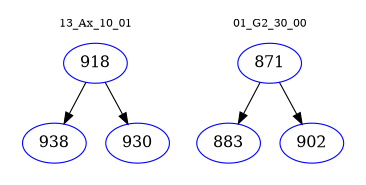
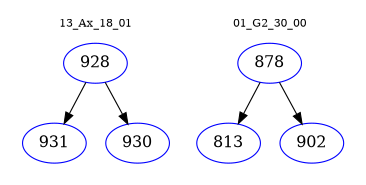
cluster "13_Ax_10_01": label "13_Ax_10_01" -> "13_Ax_18_01"
node "918": label "918" -> "928"
node "871": label "871" -> "878"
node "938": label "938" -> "931"
node "883": label "883" -> "813"
